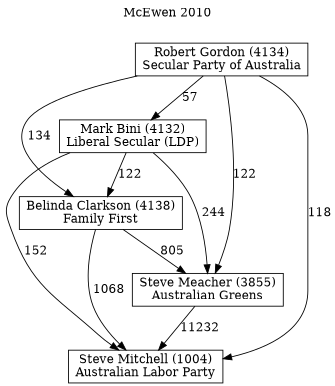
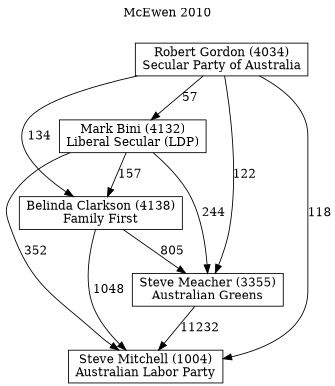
node "Robert Gordon (4134) Secular Party of Australia": label "Robert Gordon (4134) Secular Party of Australia" -> "Robert Gordon (4034) Secular Party of Australia"
edge "Mark Bini (4132) Liberal Secular (LDP)" -> "Belinda Clarkson (4138) Family First": label "122" -> "157"
edge "Mark Bini (4132) Liberal Secular (LDP)" -> "Steve Mitchell (1004) Australian Labor Party": label "152" -> "352"
edge "Belinda Clarkson (4138) Family First" -> "Steve Mitchell (1004) Australian Labor Party": label "1068" -> "1048"
node "Steve Meacher (3855) Australian Greens": label "Steve Meacher (3855) Australian Greens" -> "Steve Meacher (3355) Australian Greens"
